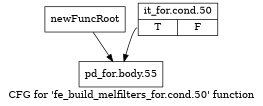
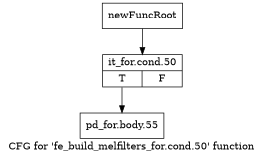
edge "newFuncRoot" -> "pd_for.body.55": now "newFuncRoot" -> "it_for.cond.50"
